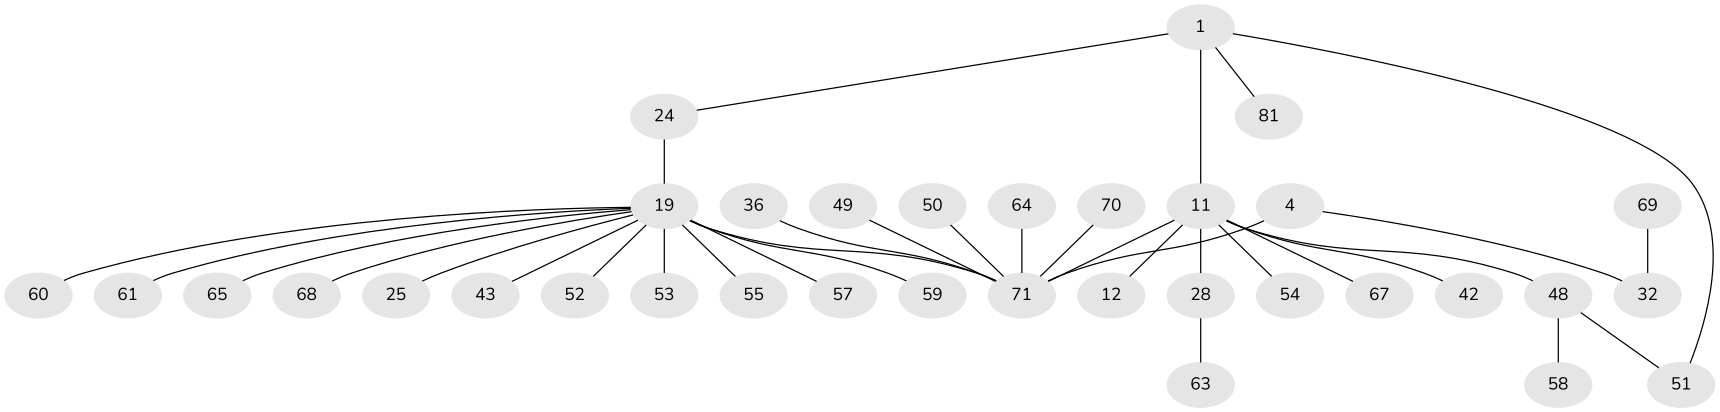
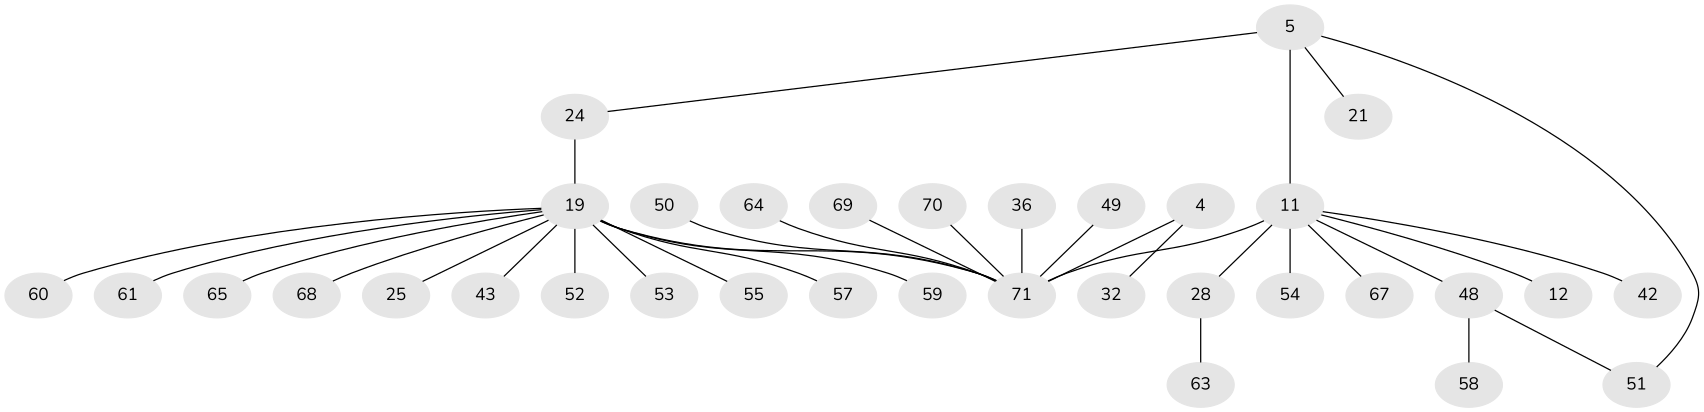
node "1": label "1" -> "5"
node "81": label "81" -> "21"
edge "69" -- "32": now "69" -- "71"
